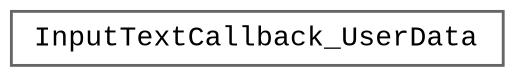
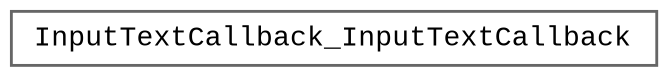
node "InputTextCallback_UserData": label "InputTextCallback_UserData" -> "InputTextCallback_InputTextCallback"
